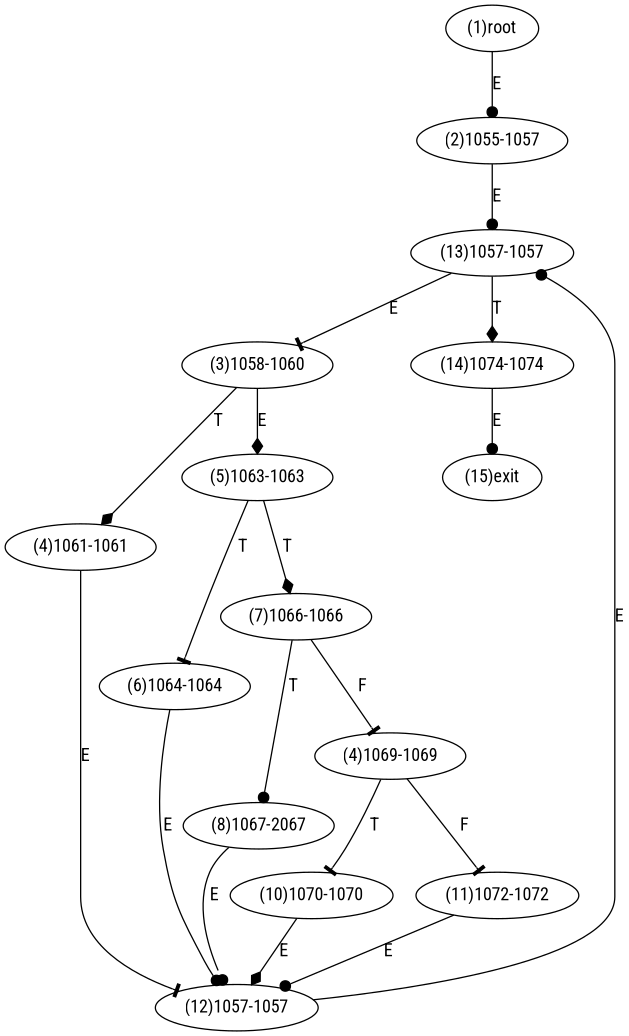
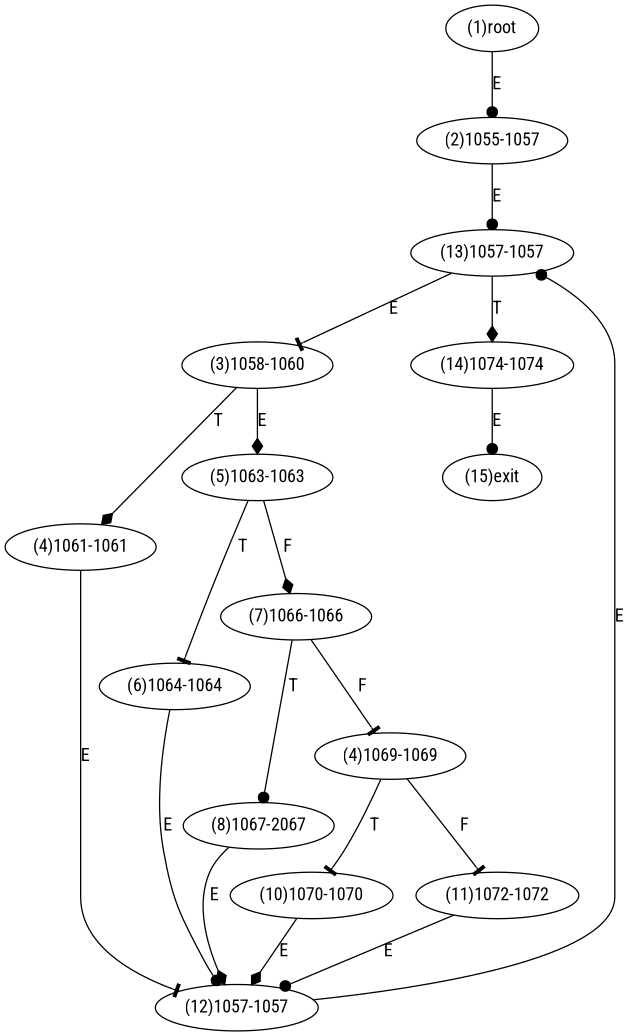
edge "(5)1063-1063" -> "(7)1066-1066": label "T" -> "F"
edge "(8)1067-2067" -> "(12)1057-1057": arrowhead dot -> diamond
